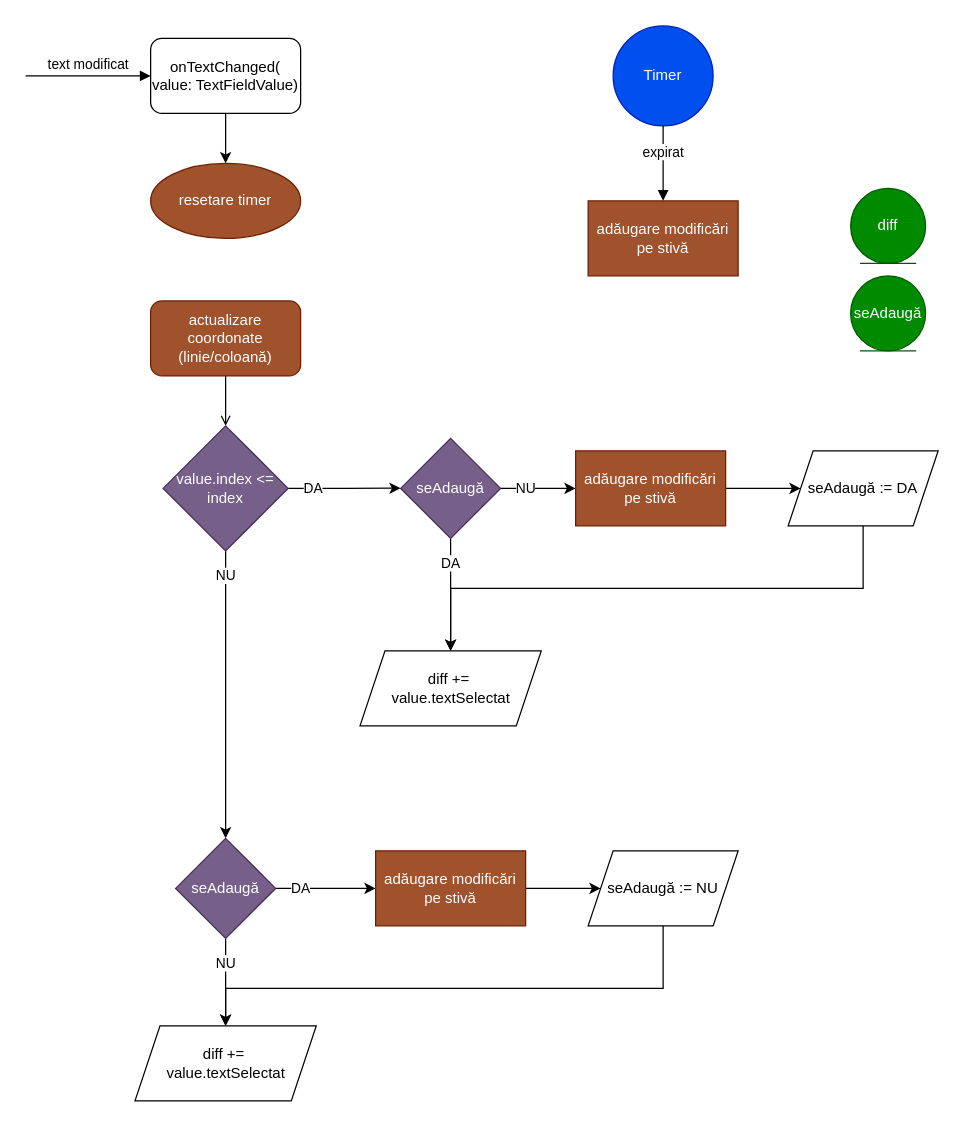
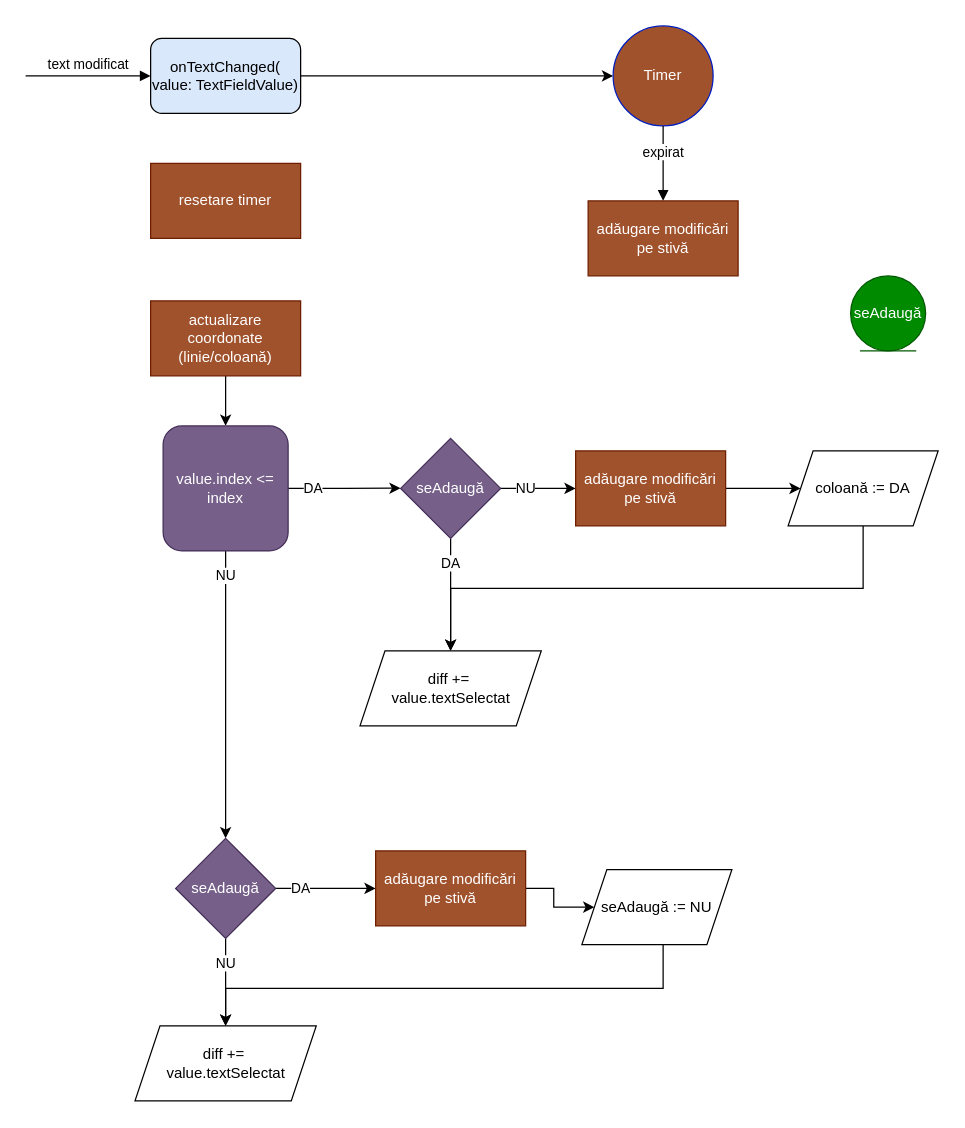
node "onTextChanged( value: TextFieldValue)": fillcolor #ffffff -> #dae8fc
node "Timer": fillcolor #0050ef -> #a0522d
edge "onTextChanged( value: TextFieldValue)" -> "resetare timer": now "onTextChanged( value: TextFieldValue)" -> "Timer"
node "resetare timer": shape ellipse -> rectangle
node "diff": removed
node "actualizare coordonate (linie/coloană)": shape rounded rectangle -> rectangle
edge "actualizare coordonate (linie/coloană)" -> "value.index <= index": arrowhead open -> classic
node "value.index <= index": shape diamond -> rounded rectangle
node "seAdaugă := DA": label "seAdaugă := DA" -> "coloană := DA"
node "seAdaugă := NU": moved (663, 888) -> (657, 907)
